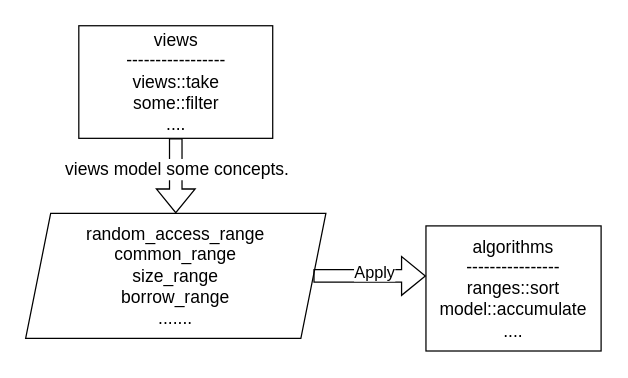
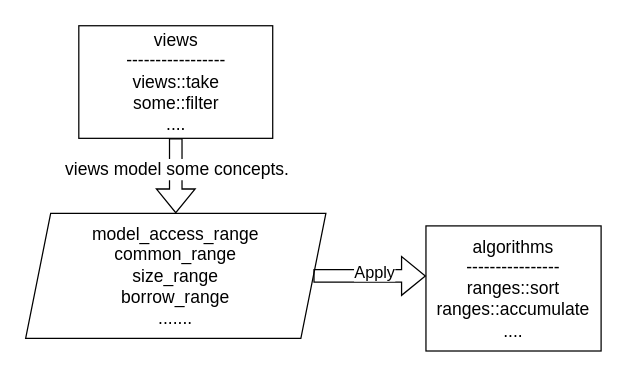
node "random_access_range common_range size_range borrow_range .......": label "random_access_range common_range size_range borrow_range ......." -> "model_access_range common_range size_range borrow_range ......."
node "algorithms ---------------- ranges::sort model::accumulate ....": label "algorithms ---------------- ranges::sort model::accumulate ...." -> "algorithms ---------------- ranges::sort ranges::accumulate ...."
